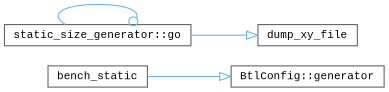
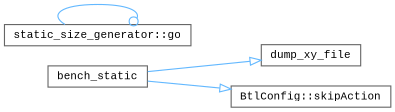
edge "static_size_generator::go" -> "dump_xy_file": now "bench_static" -> "dump_xy_file"
node "BtlConfig::generator": label "BtlConfig::generator" -> "BtlConfig::skipAction"
